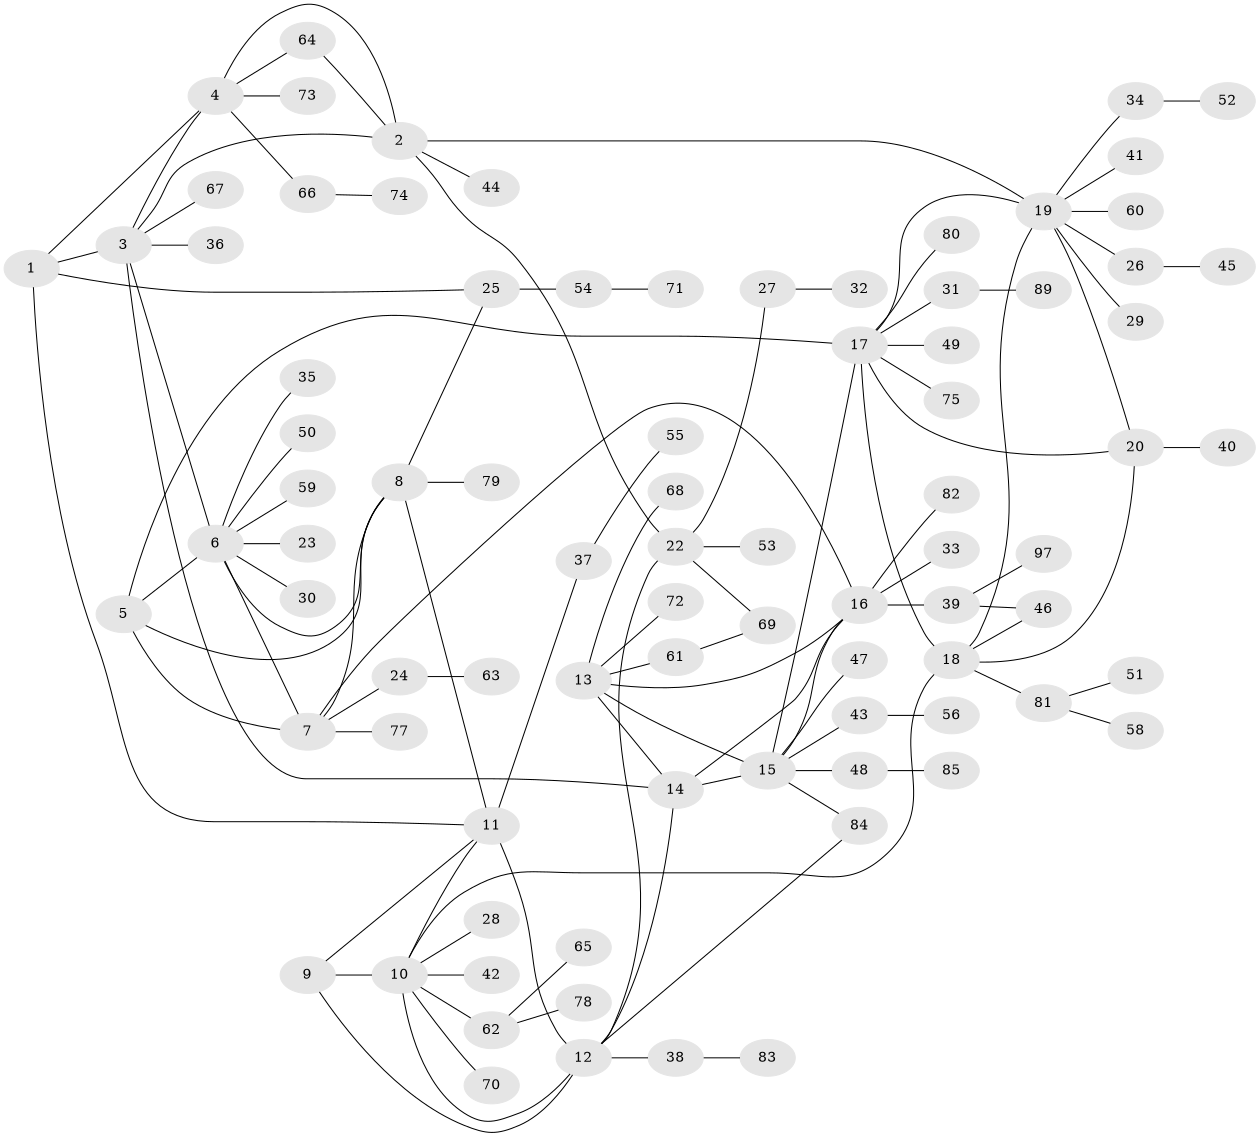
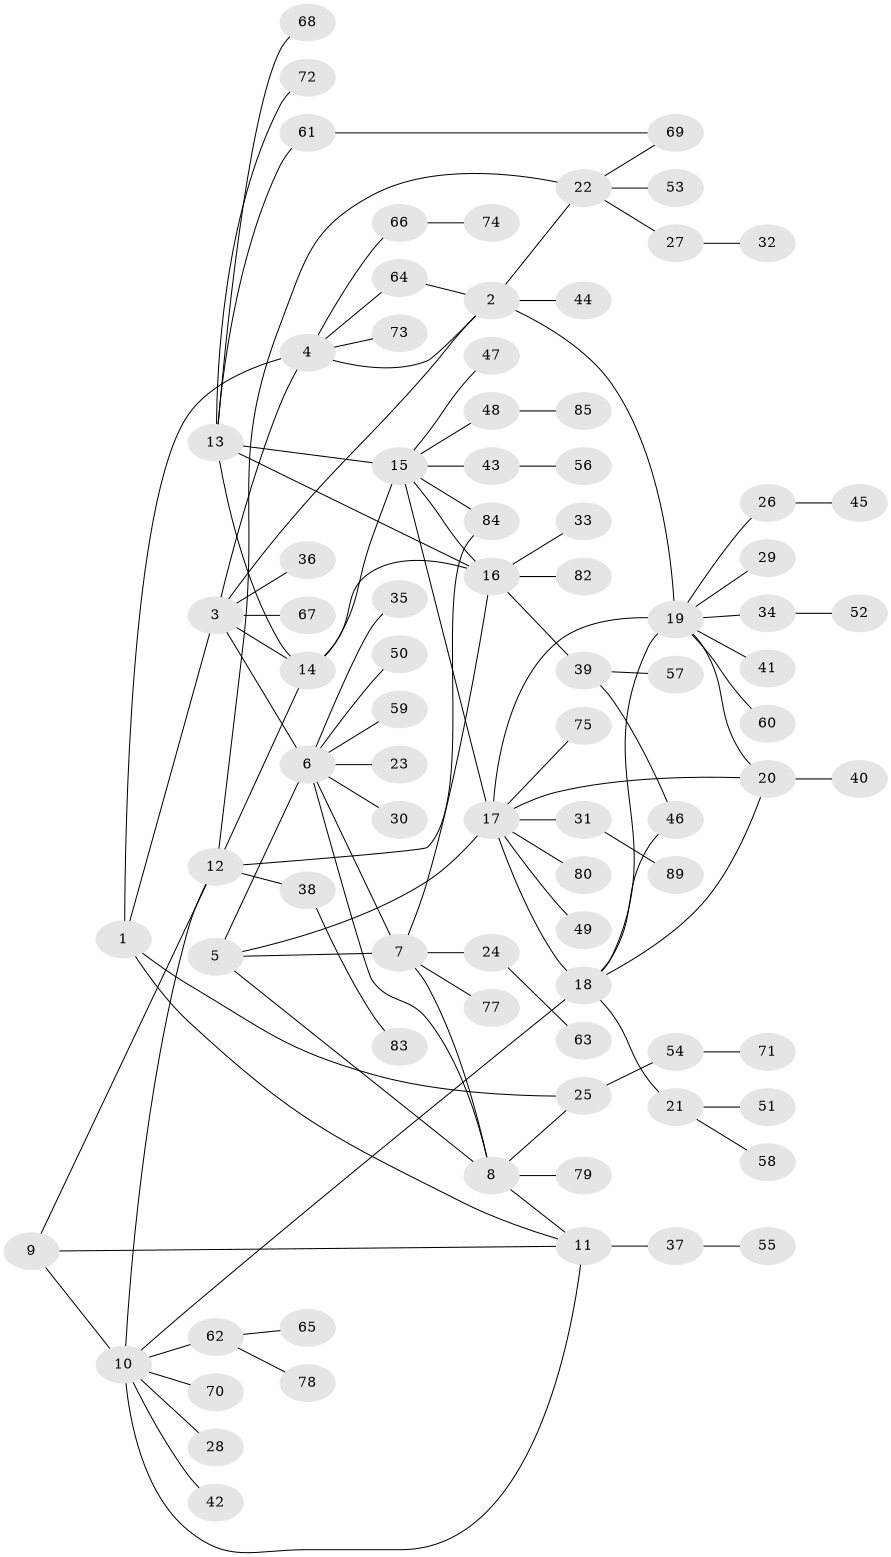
node "97": label "97" -> "57"
node "81": label "81" -> "21"
edge "11" -- "12": removed
